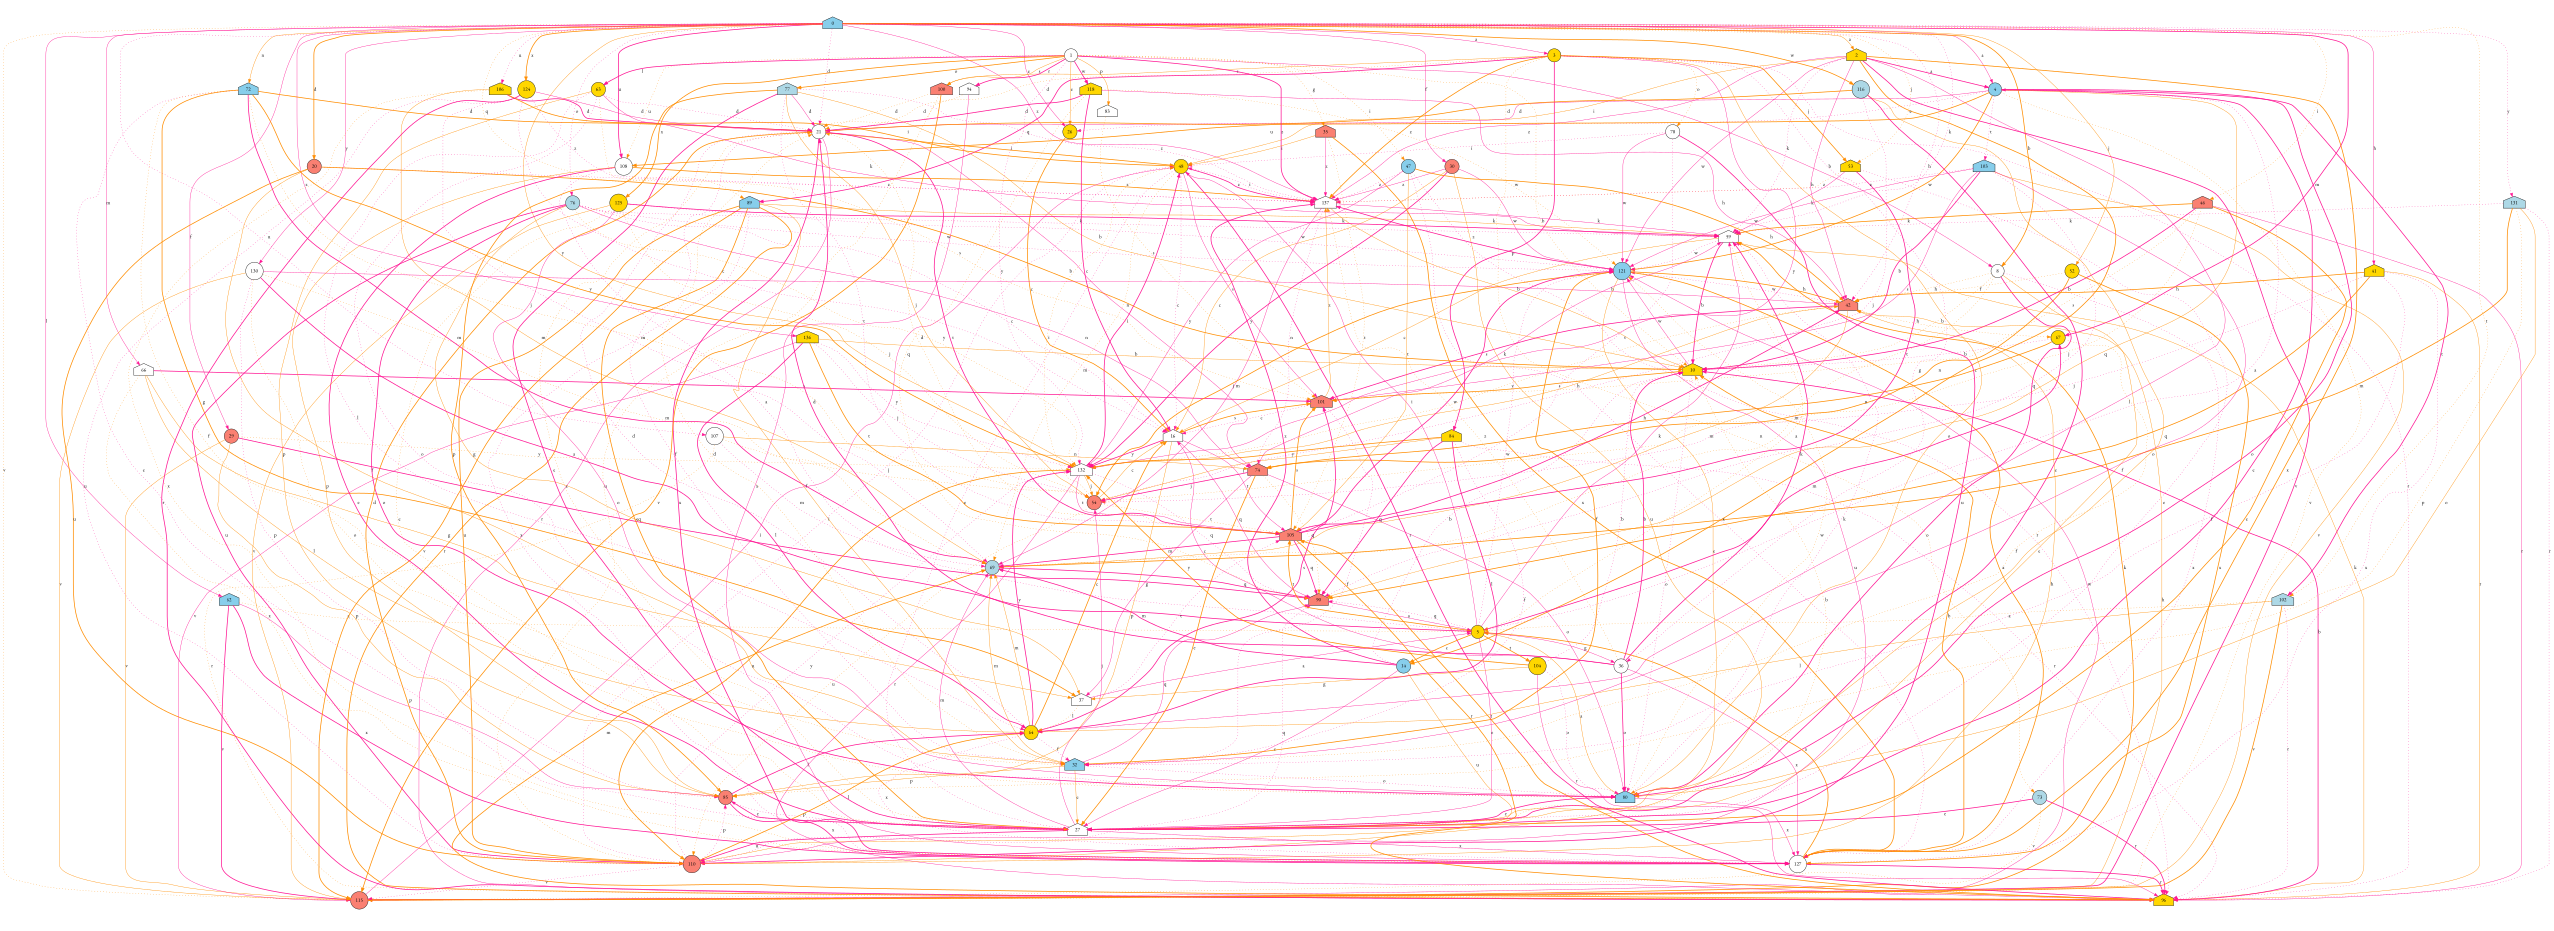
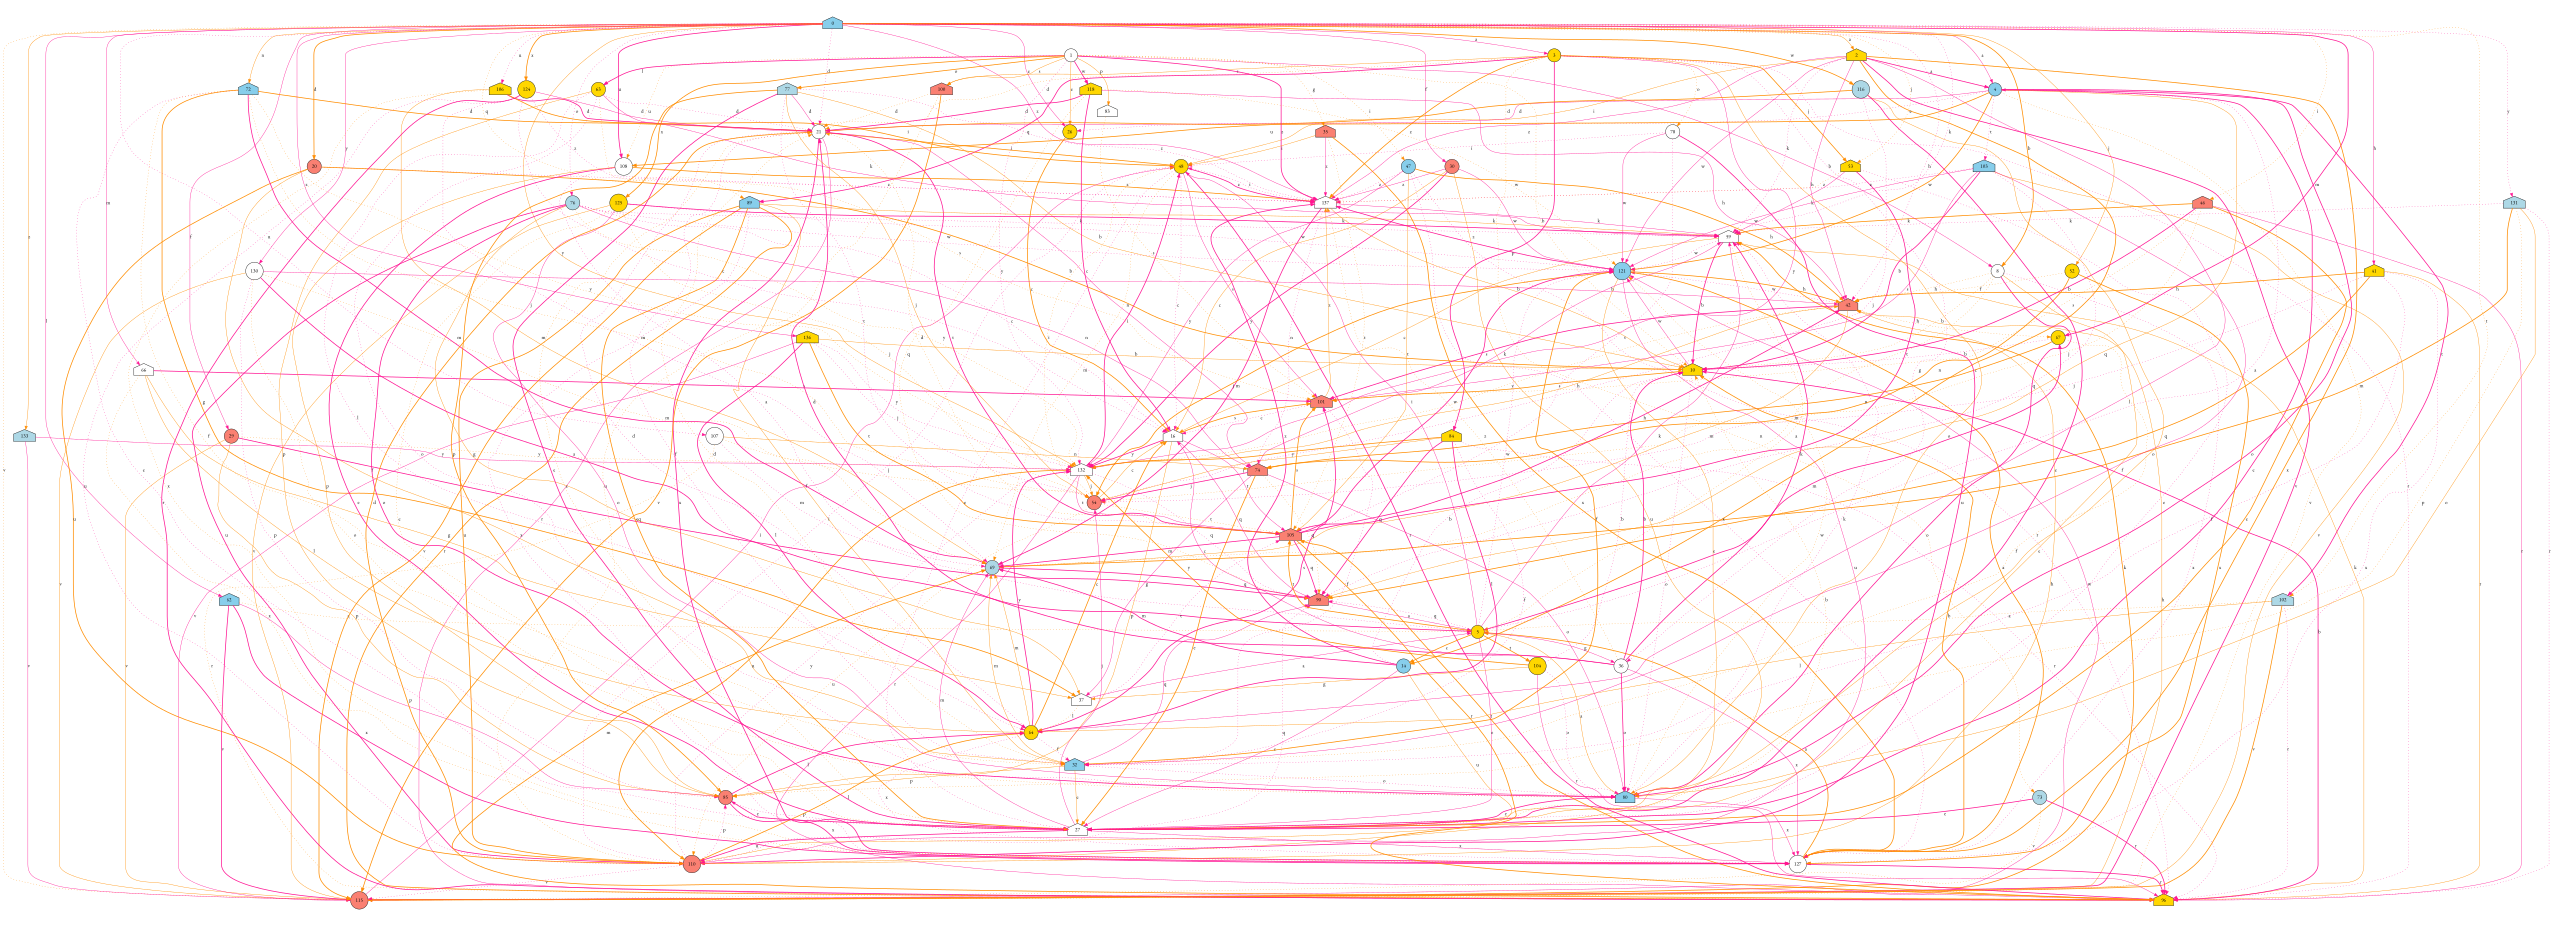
node "94": removed
edge "72" -> "132": style bold -> dotted
edge "137" -> "69": style solid -> bold
node "133": added
